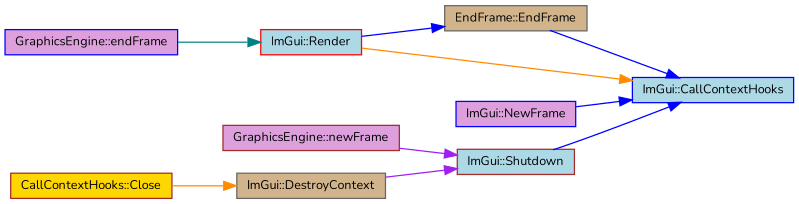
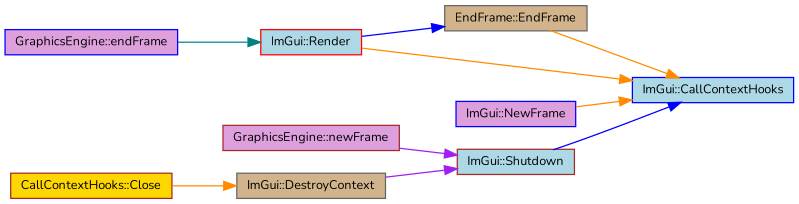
edge "EndFrame::EndFrame" -> "ImGui::CallContextHooks": color blue -> darkorange
edge "ImGui::NewFrame" -> "ImGui::CallContextHooks": color blue -> darkorange
